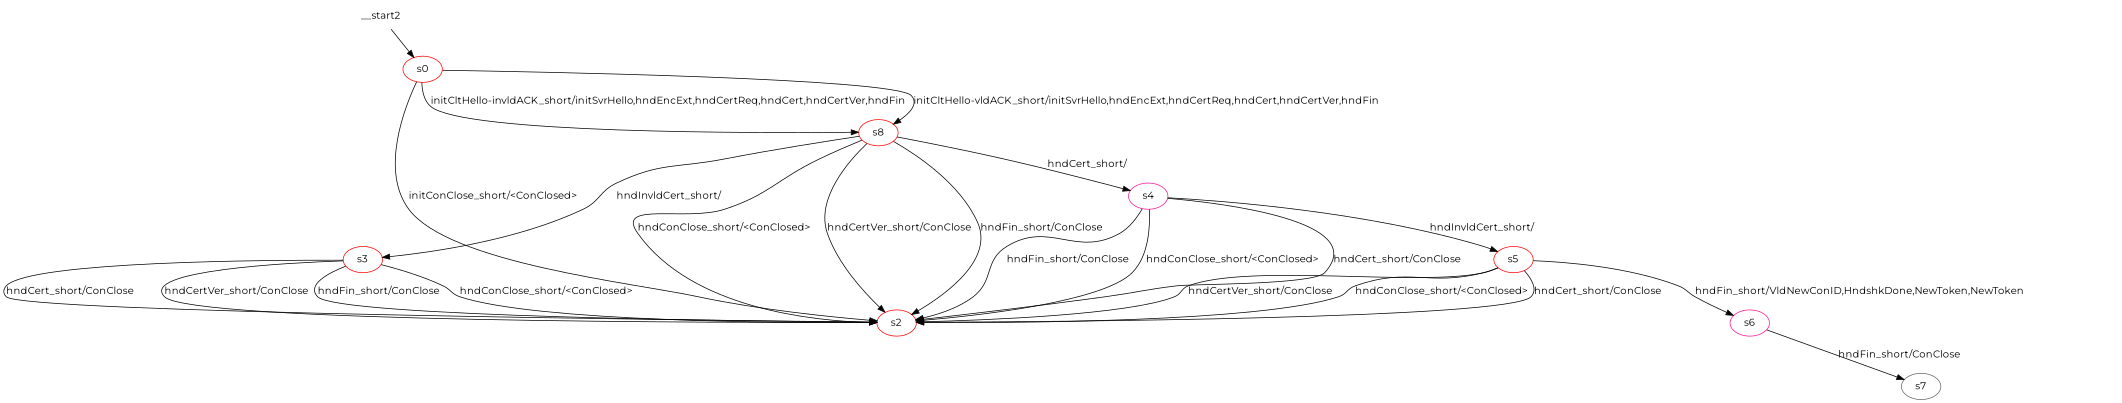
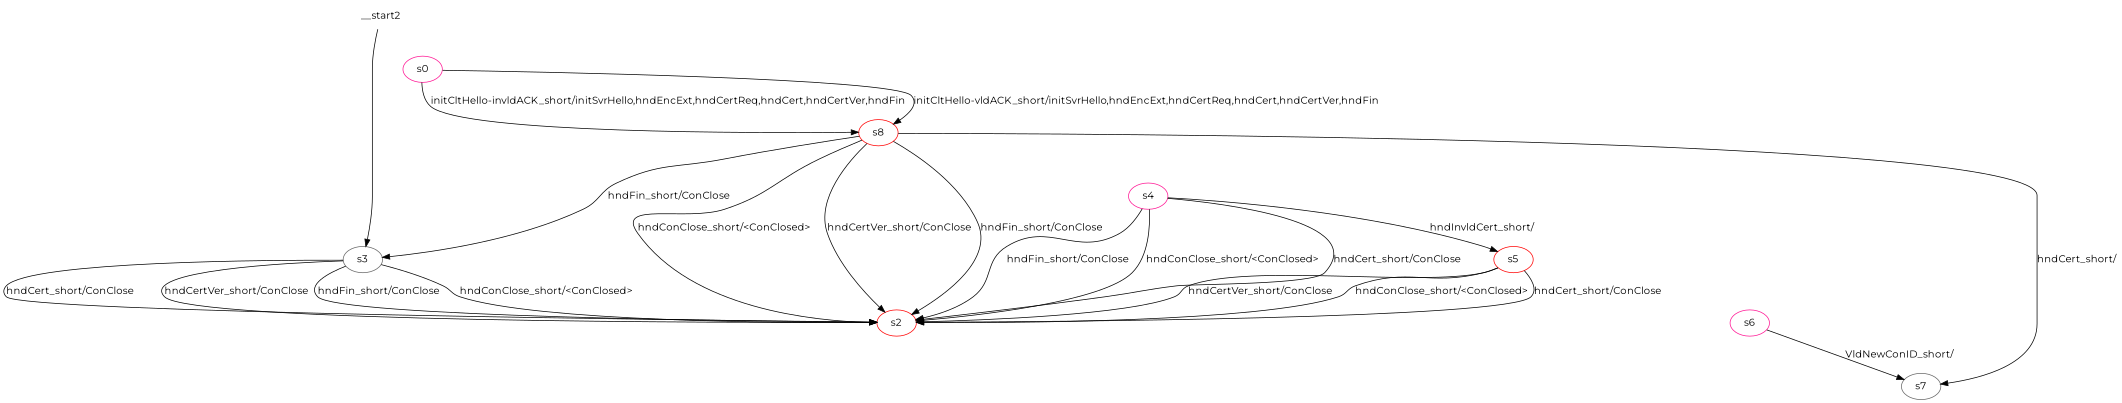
edge "__start2" -> "s0": now "__start2" -> "s3"
node "s0": color red -> deeppink
edge "s8" -> "s4": now "s8" -> "s7"
edge "s8" -> "s3": label "hndInvldCert_short/ " -> "hndFin_short/ConClose "
node "s3": color red -> gray40
edge "s0" -> "s2": removed, label "initConClose_short/<ConClosed>"
edge "s5" -> "s6": removed, label "hndFin_short/VldNewConID,HndshkDone,NewToken,NewToken"
edge "s6" -> "s7": label "hndFin_short/ConClose " -> "VldNewConID_short/ "
